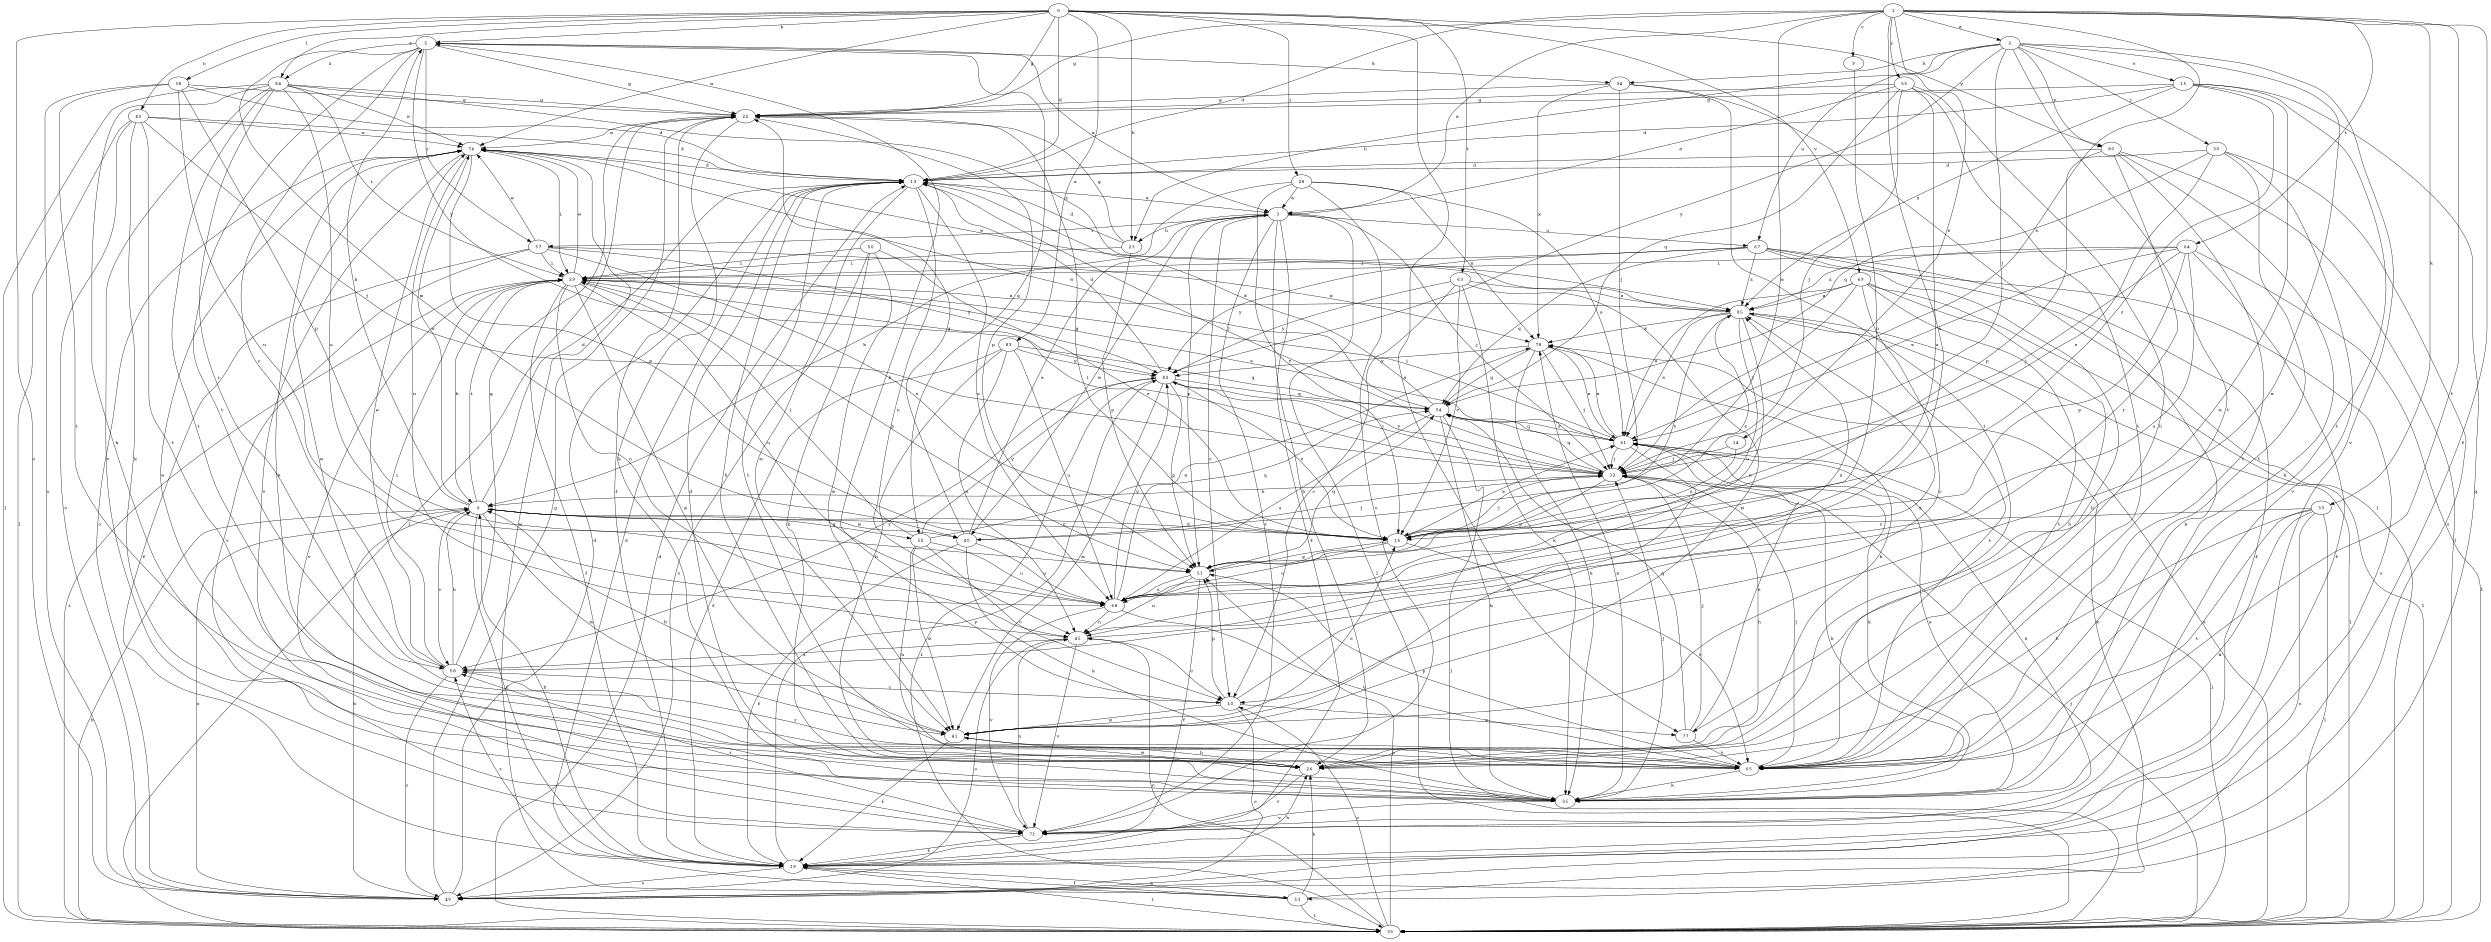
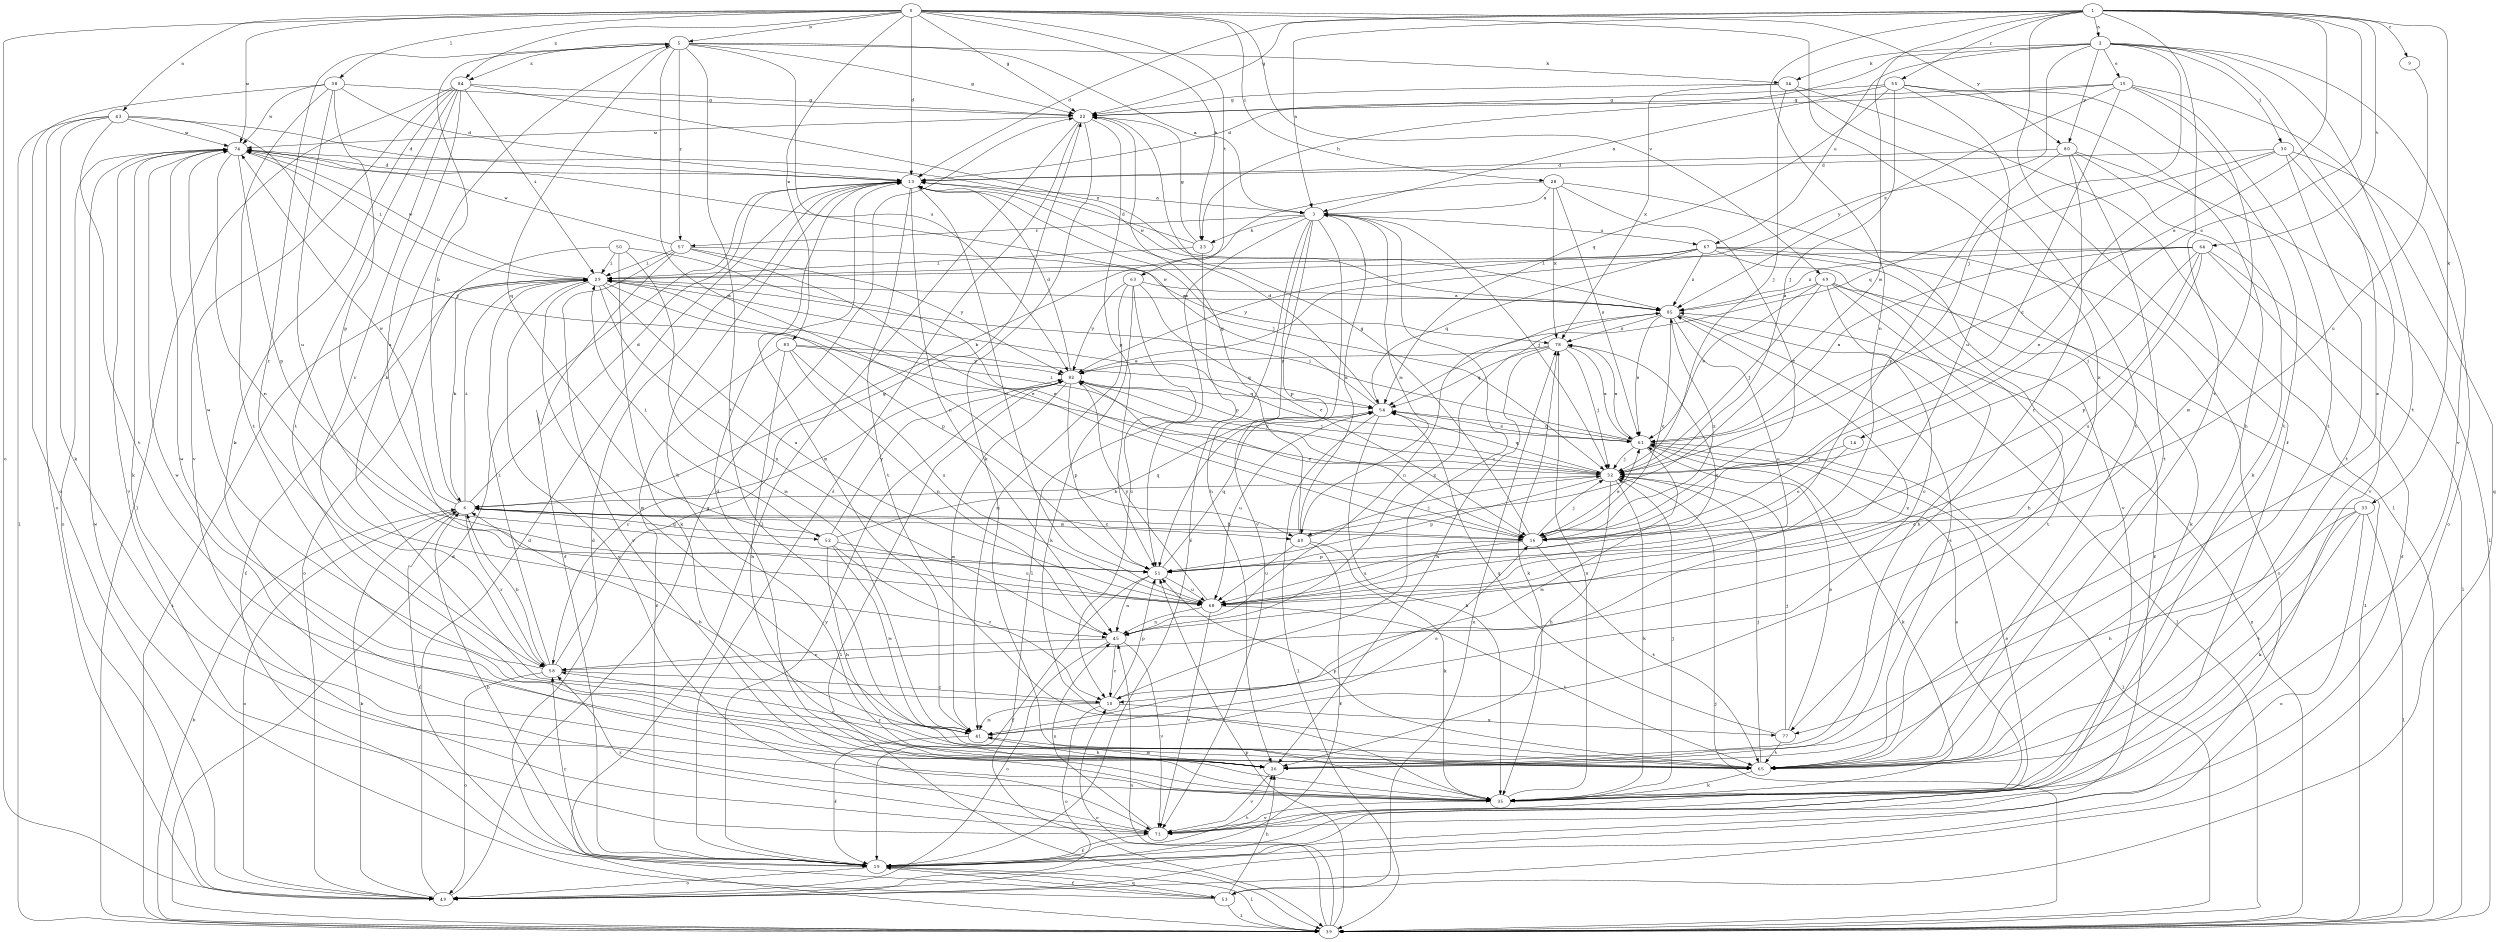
edge "84" -> "74": now "38" -> "74"
edge "5" -> "82": label "y" -> "u"
edge "6" -> "41": removed, label "m"
edge "19" -> "26": label "h" -> "t"
